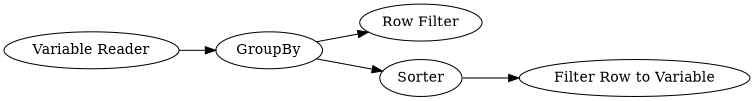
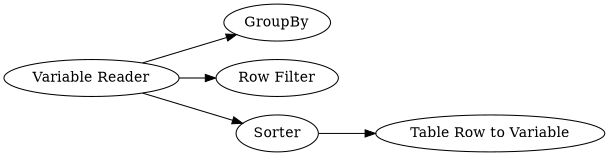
edge "GroupBy" -> "Row Filter": now "Variable Reader" -> "Row Filter"
edge "GroupBy" -> "Sorter": now "Variable Reader" -> "Sorter"
node "Filter Row to Variable": label "Filter Row to Variable" -> "Table Row to Variable"
